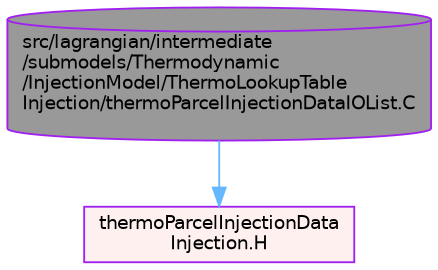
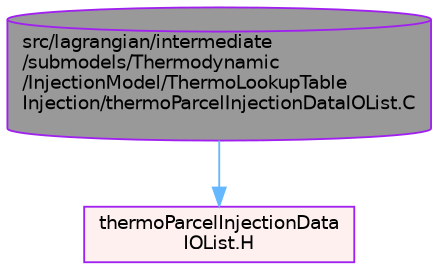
node "thermoParcelInjectionData Injection.H": label "thermoParcelInjectionData Injection.H" -> "thermoParcelInjectionData IOList.H"
